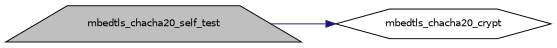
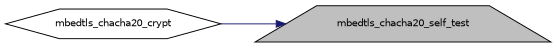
edge "mbedtls_chacha20_self_test" -> "mbedtls_chacha20_crypt": reversed
